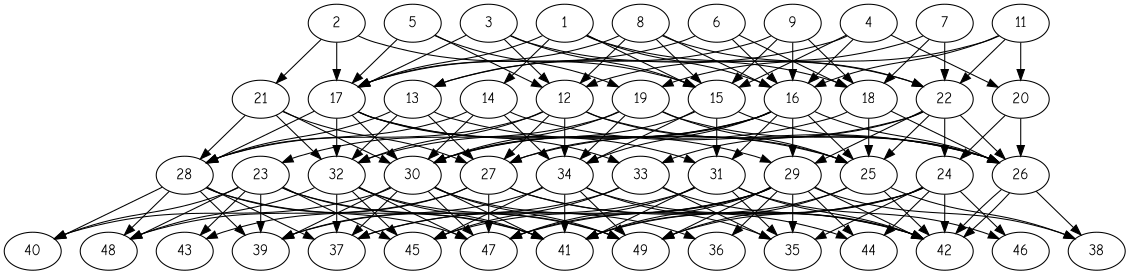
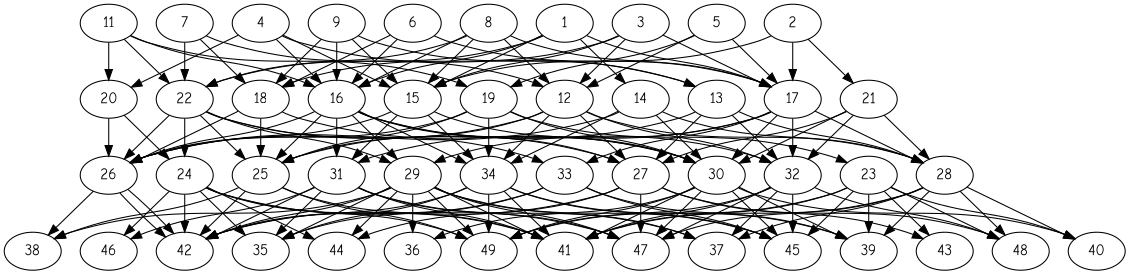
edge "30" -> "37": now "30" -> "45"
